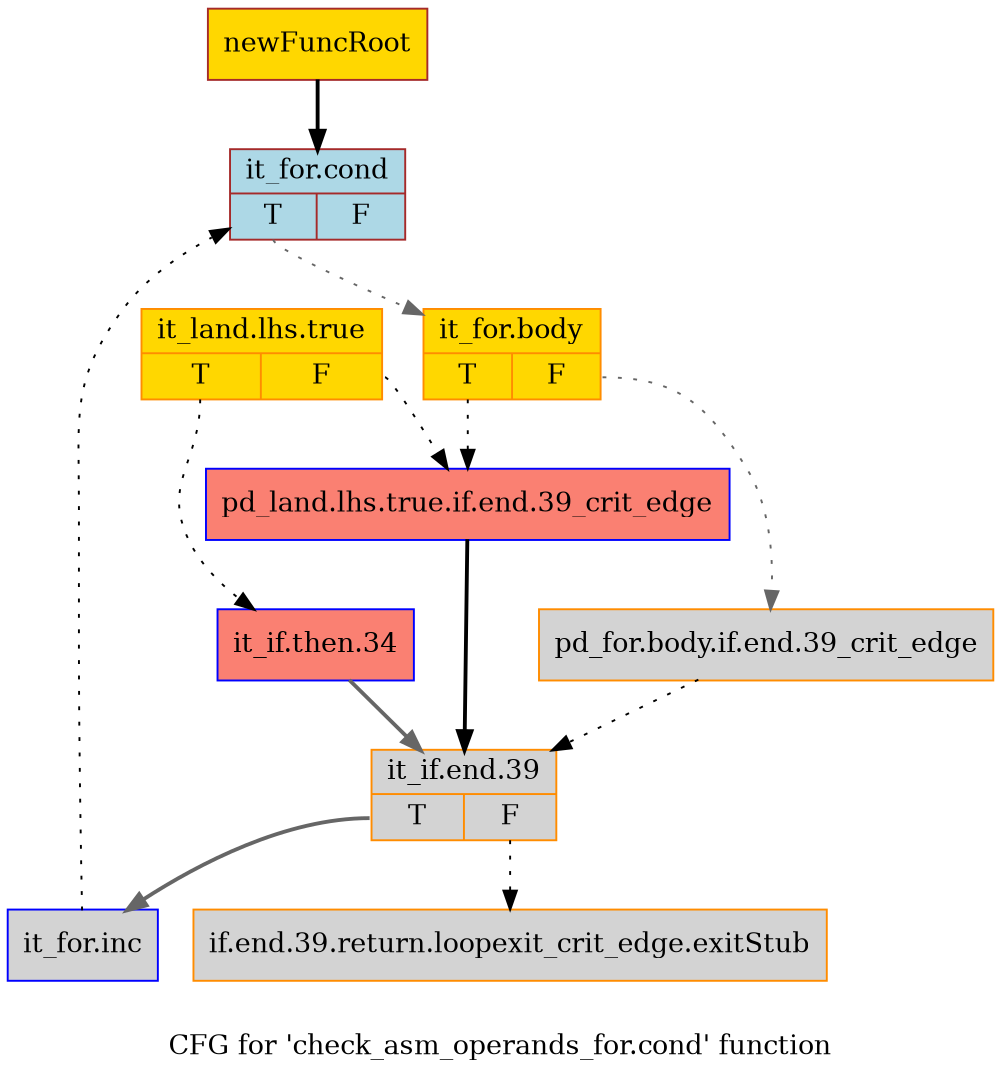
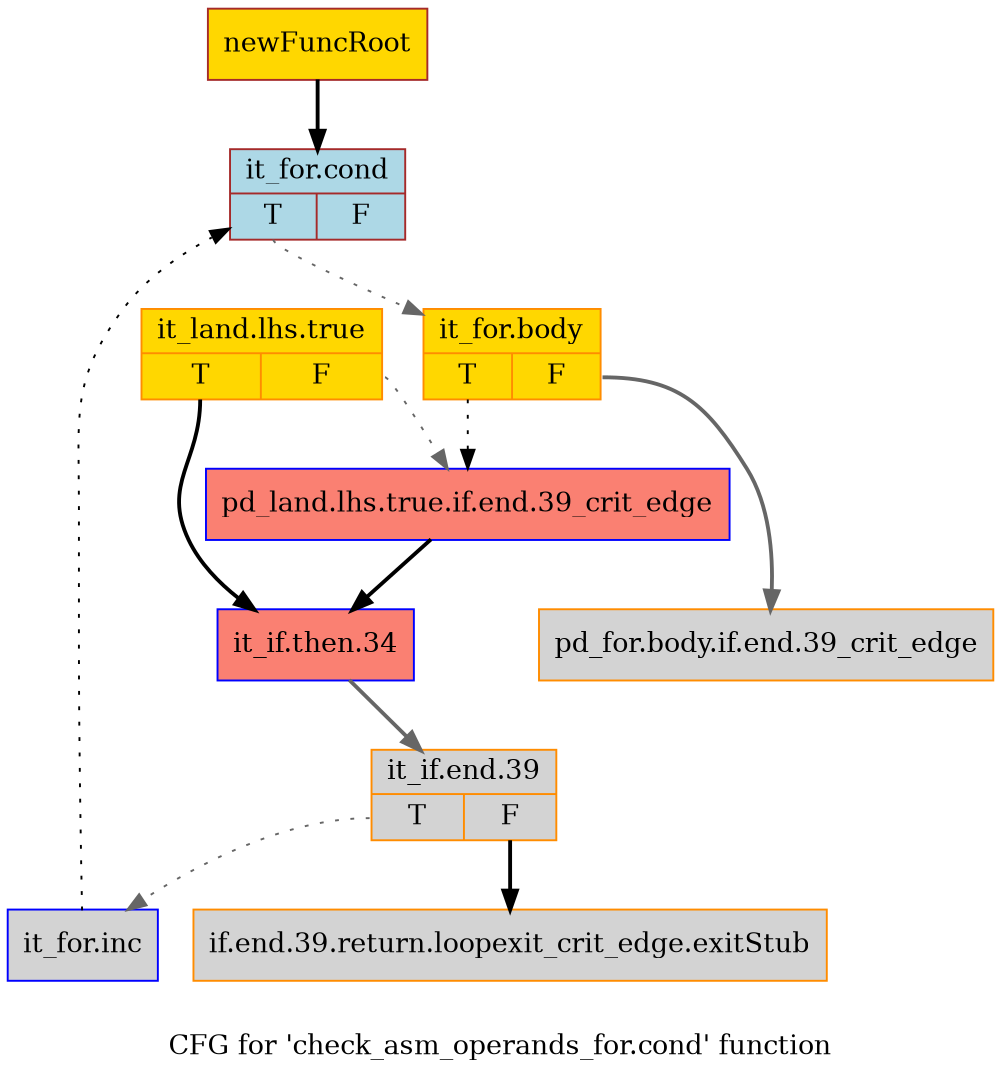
edge "it_land.lhs.true" -> "pd_land.lhs.true.if.end.39_crit_edge": color black -> gray40
edge "it_for.body" -> "pd_for.body.if.end.39_crit_edge": style dotted -> bold
edge "it_land.lhs.true" -> "it_if.then.34": style dotted -> bold
edge "pd_land.lhs.true.if.end.39_crit_edge" -> "it_if.end.39": now "pd_land.lhs.true.if.end.39_crit_edge" -> "it_if.then.34"
edge "pd_for.body.if.end.39_crit_edge" -> "it_if.end.39": removed
edge "it_if.end.39" -> "it_for.inc": style bold -> dotted
edge "it_if.end.39" -> "if.end.39.return.loopexit_crit_edge.exitStub": style dotted -> bold
